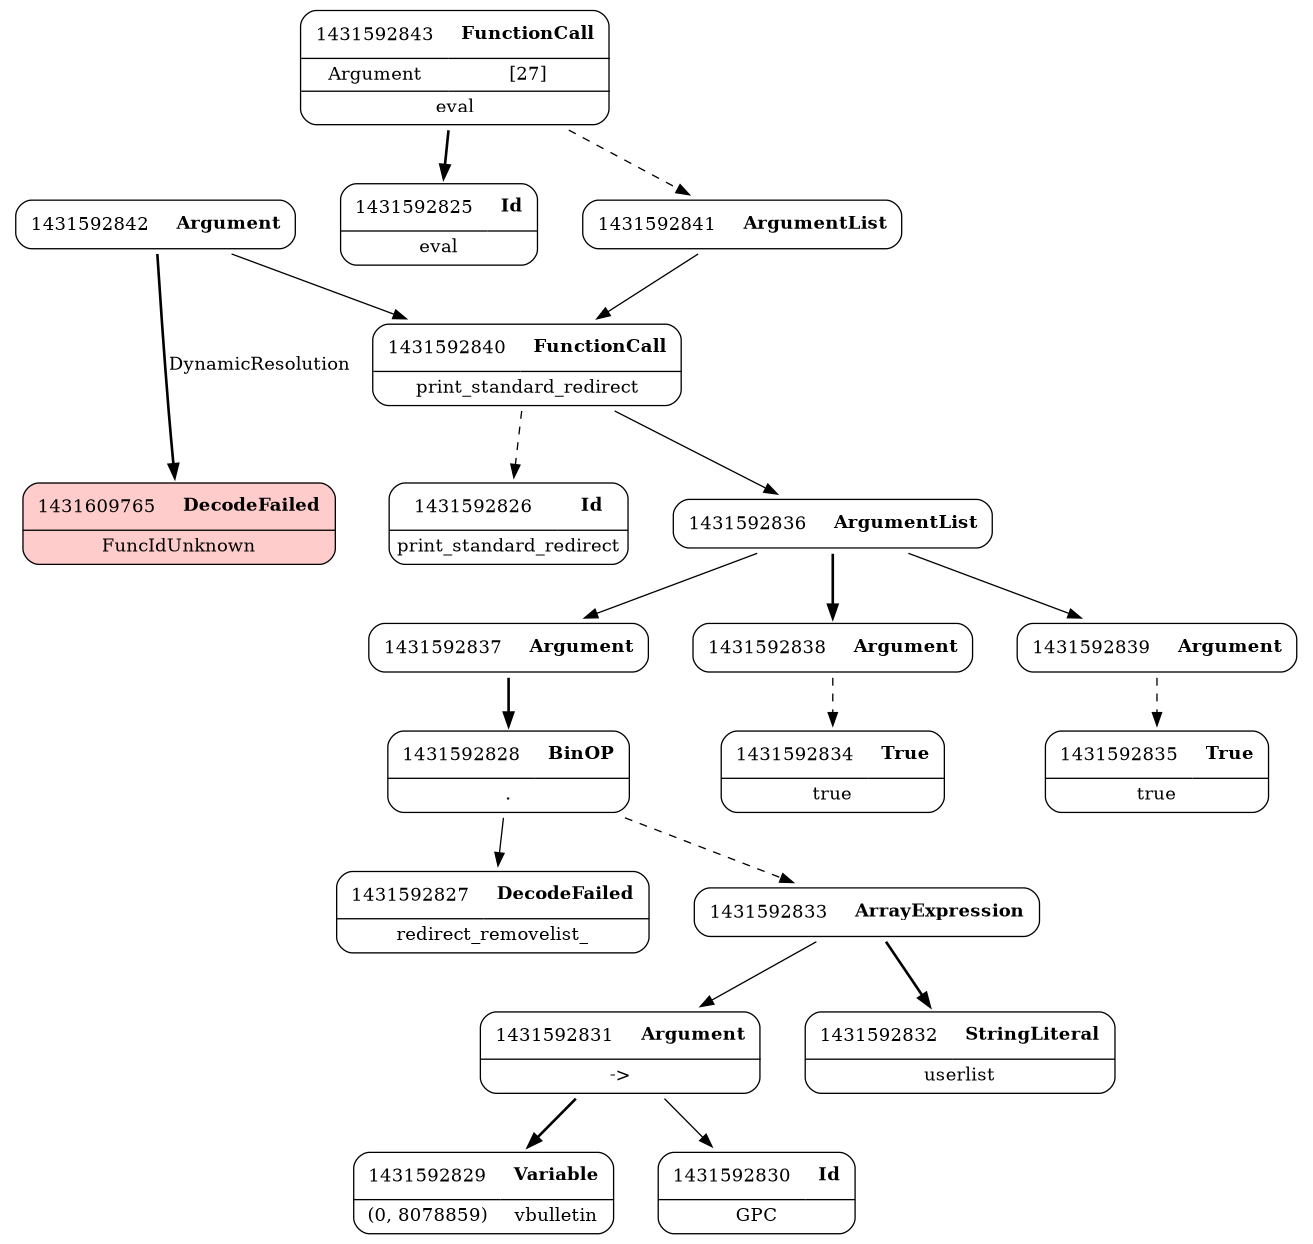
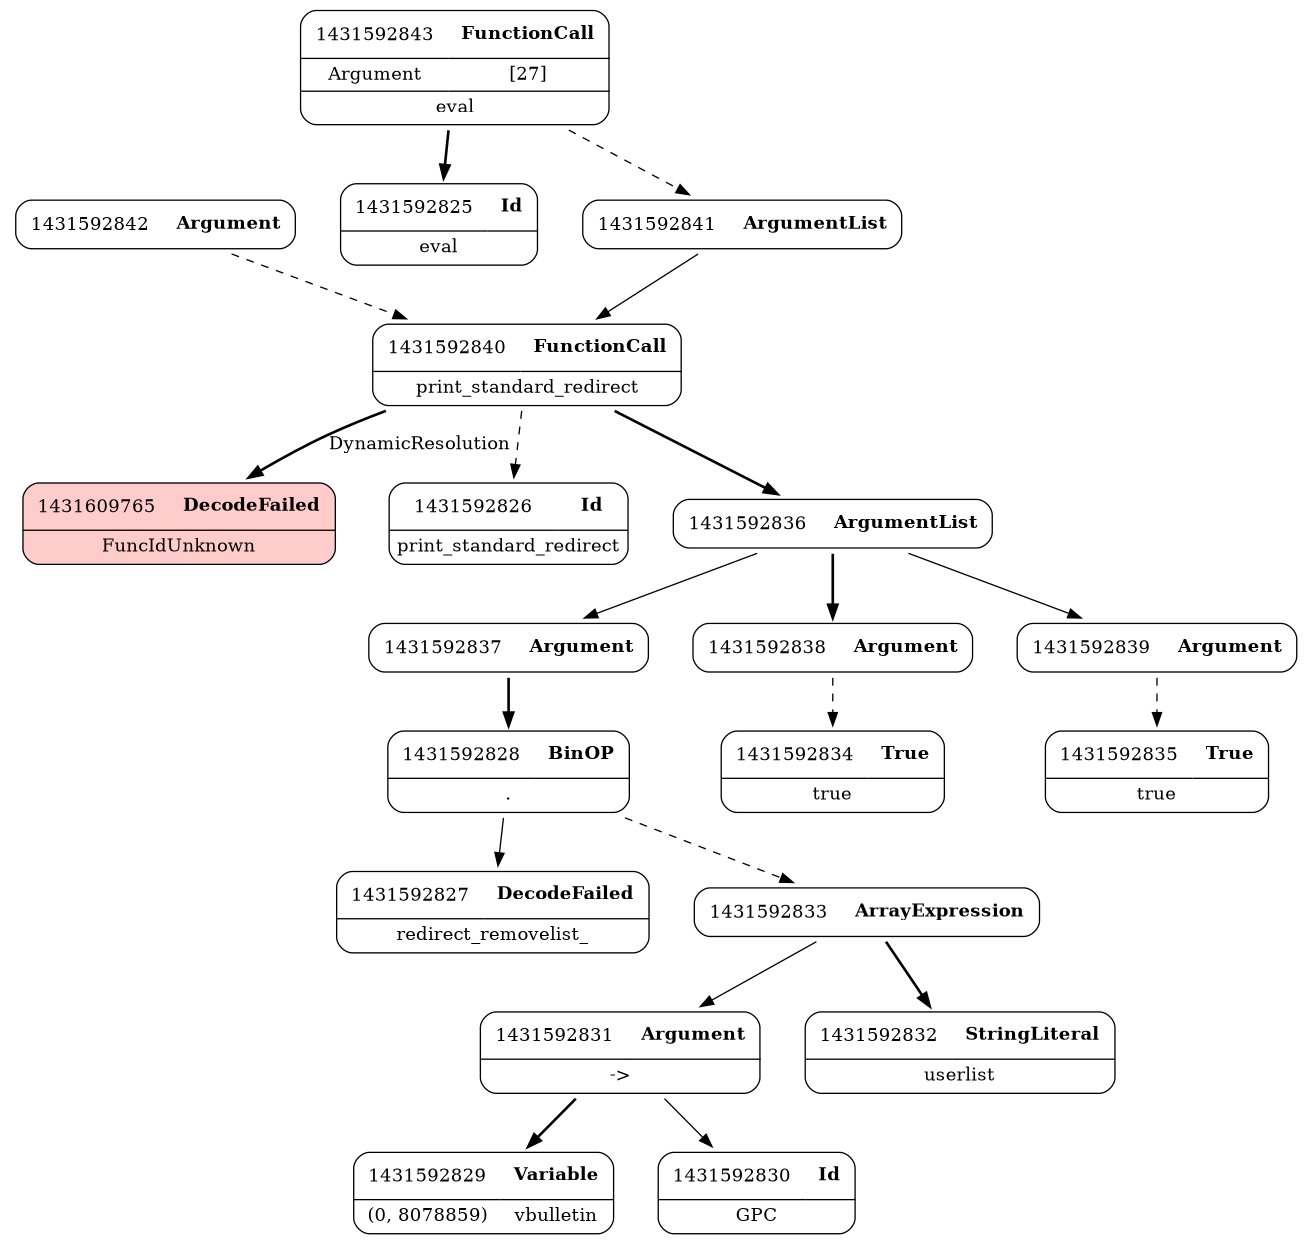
edge "1431592842" -> "1431592840": style solid -> dashed
edge "1431592842" -> "1431609765": now "1431592840" -> "1431609765"
edge "1431592840" -> "1431592836": style solid -> bold
